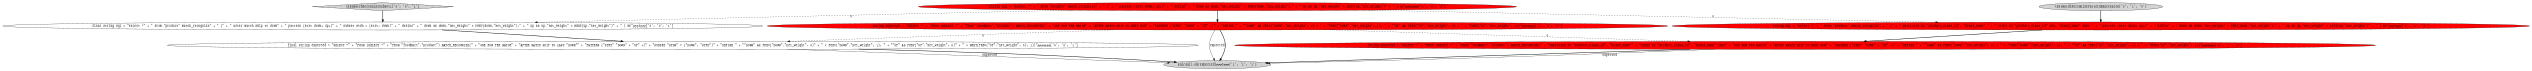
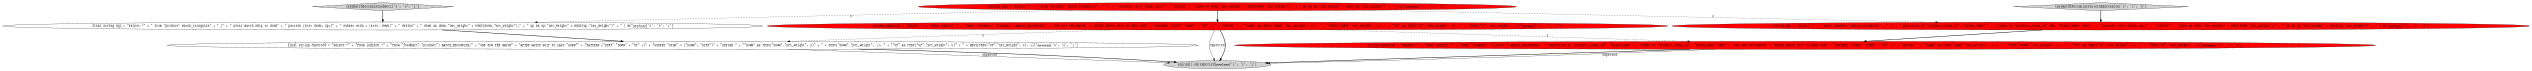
node "testMatchRecognizePatternExpression['0', '1', '0']": shape ellipse -> diamond
